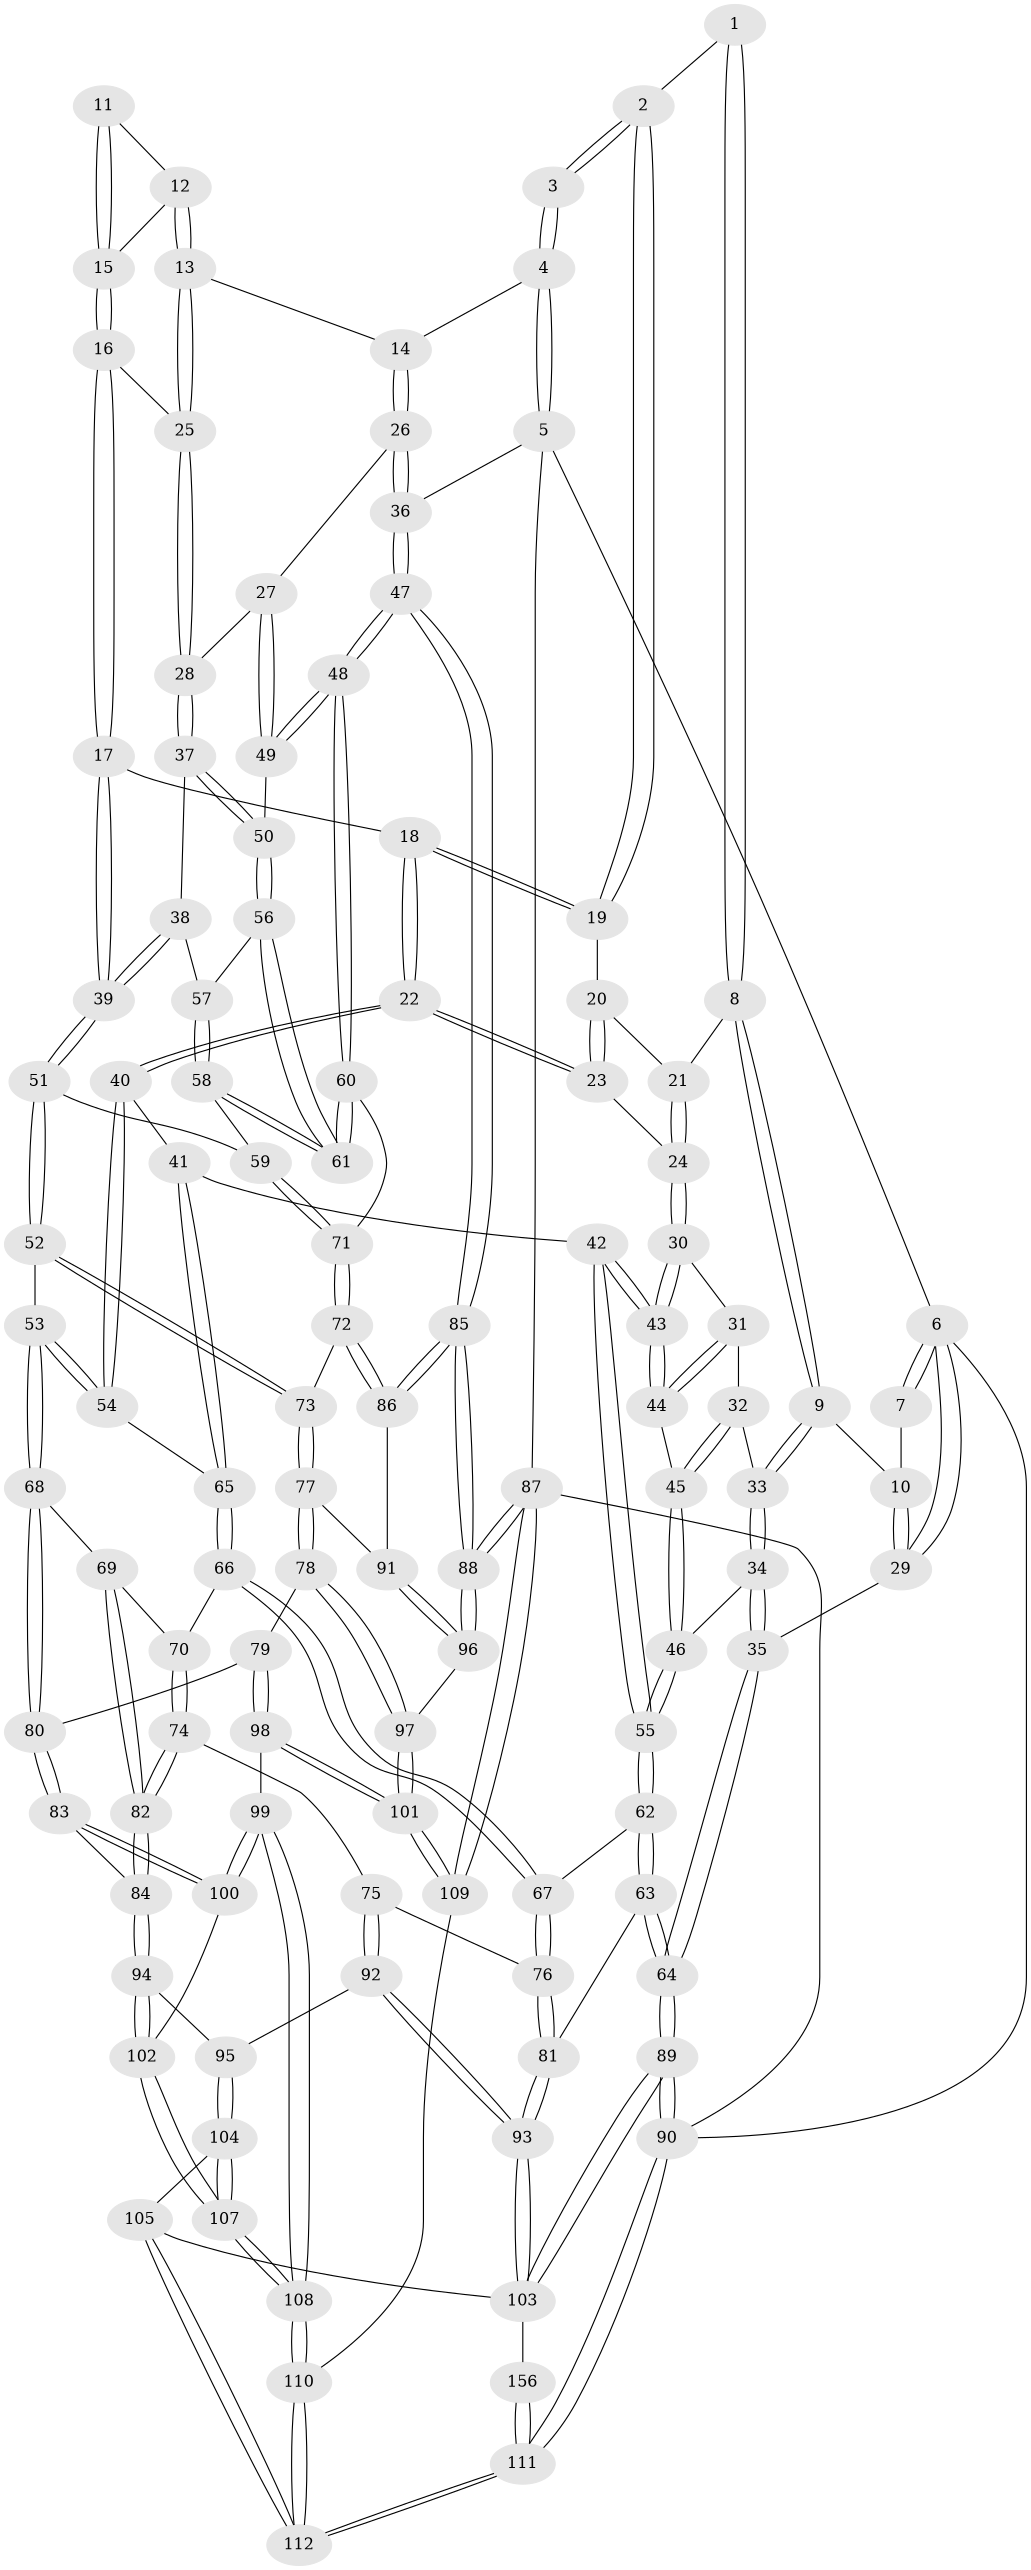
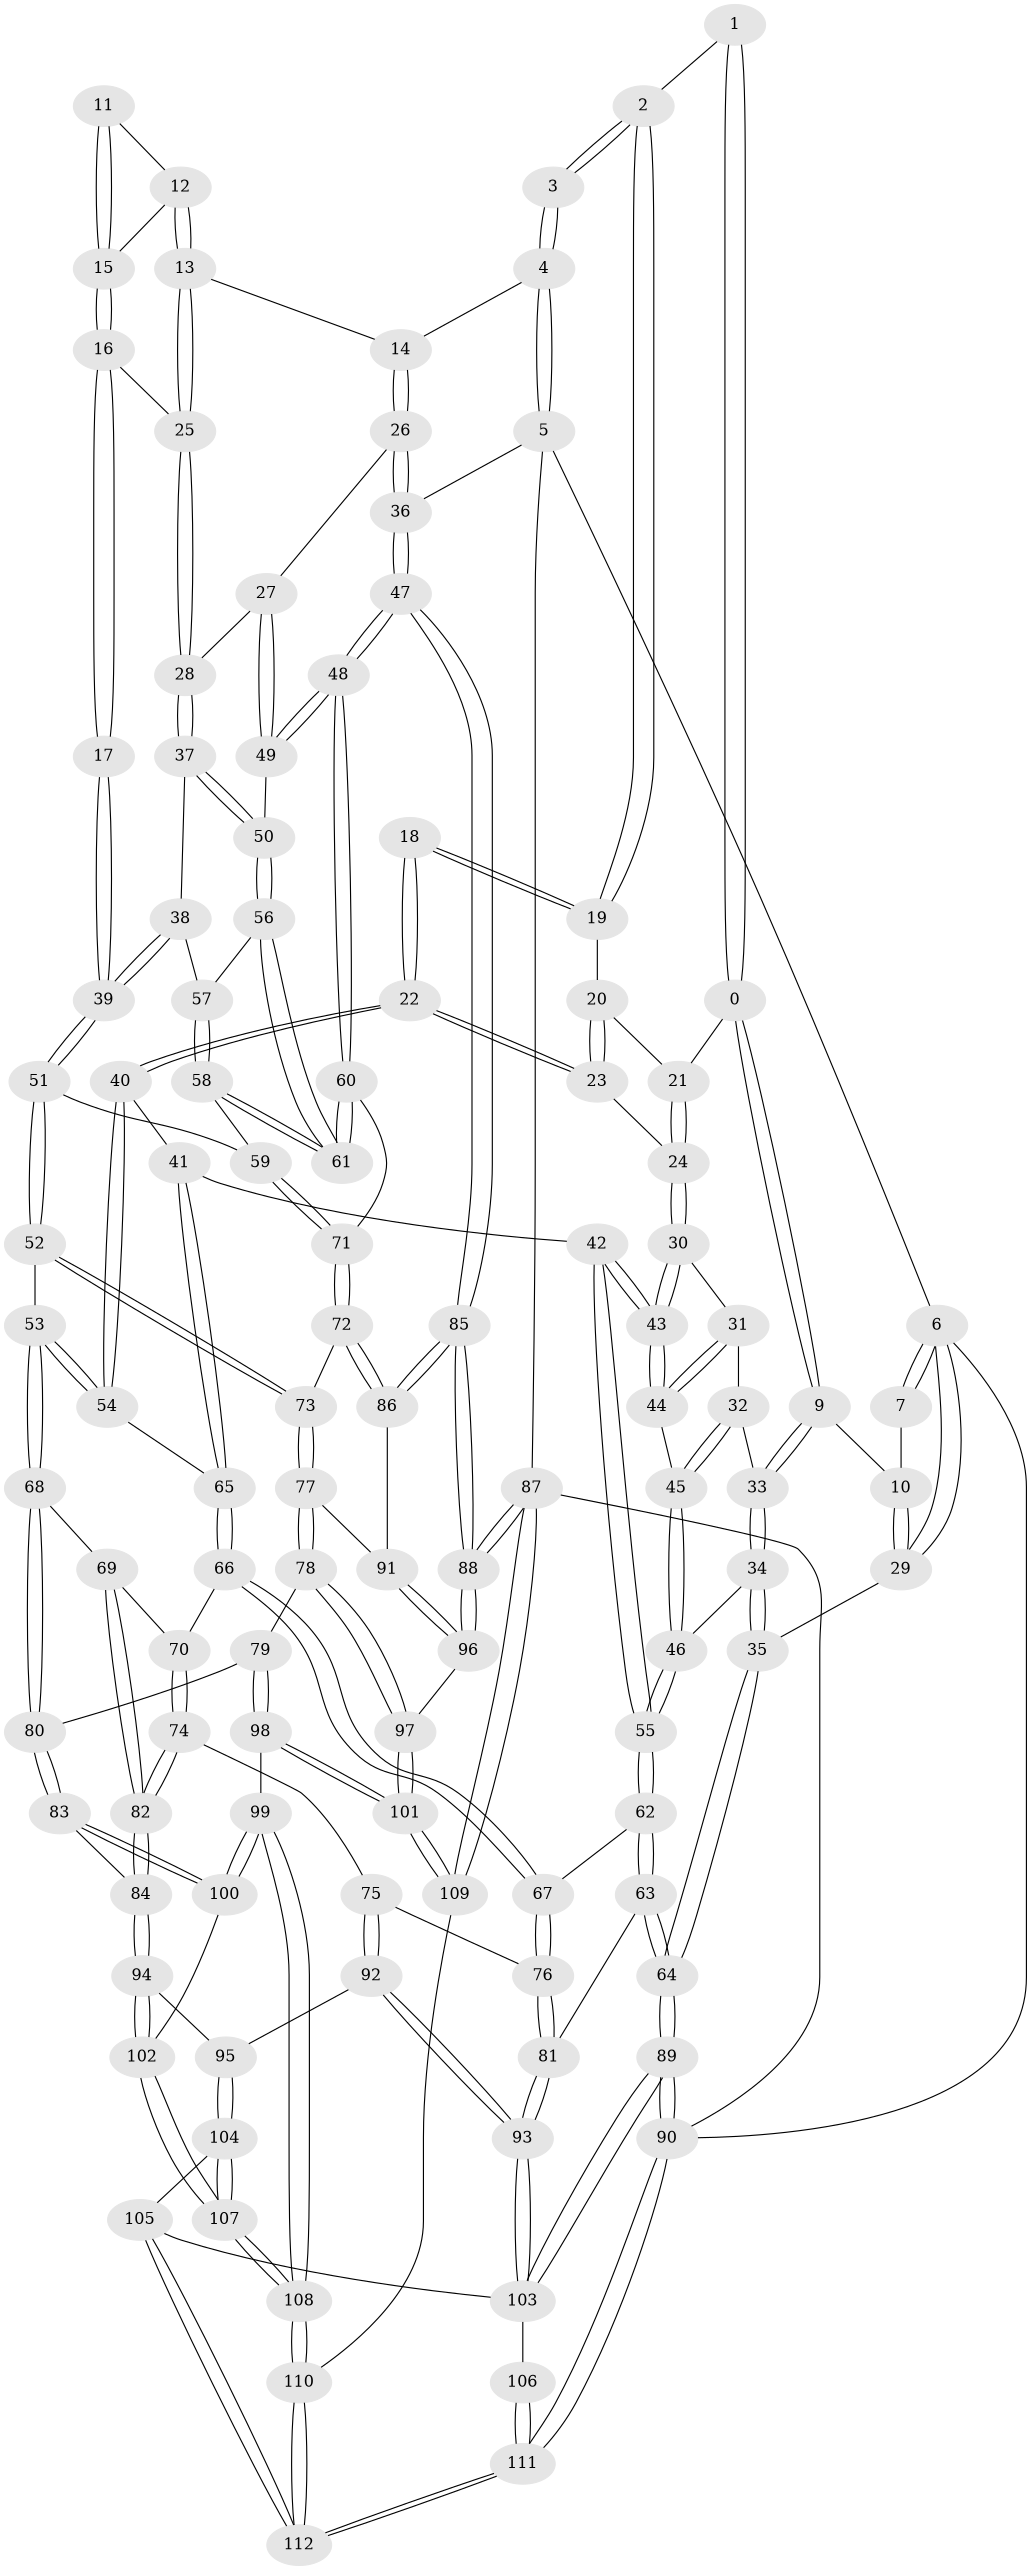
edge "17" -- "18": removed
node "8": label "8" -> "0"
node "156": label "156" -> "106"
